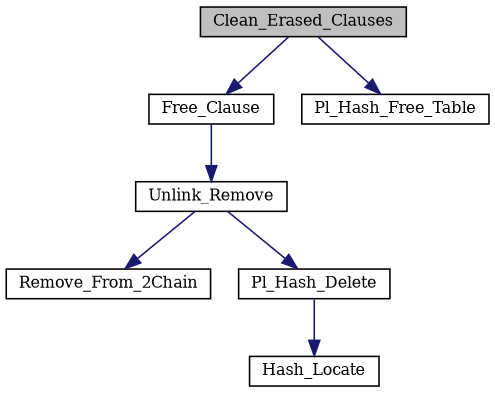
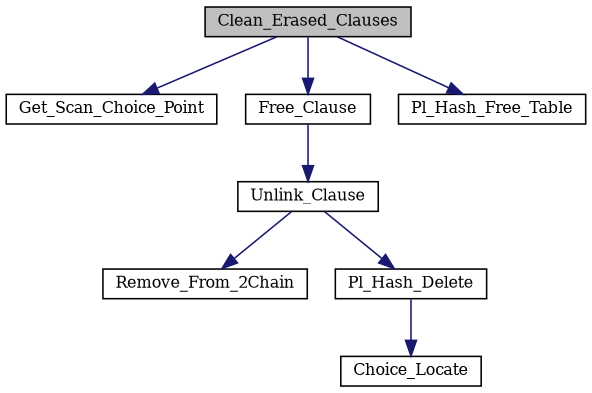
node "Get_Scan_Choice_Point": added
node "Unlink_Remove": label "Unlink_Remove" -> "Unlink_Clause"
node "Hash_Locate": label "Hash_Locate" -> "Choice_Locate"
